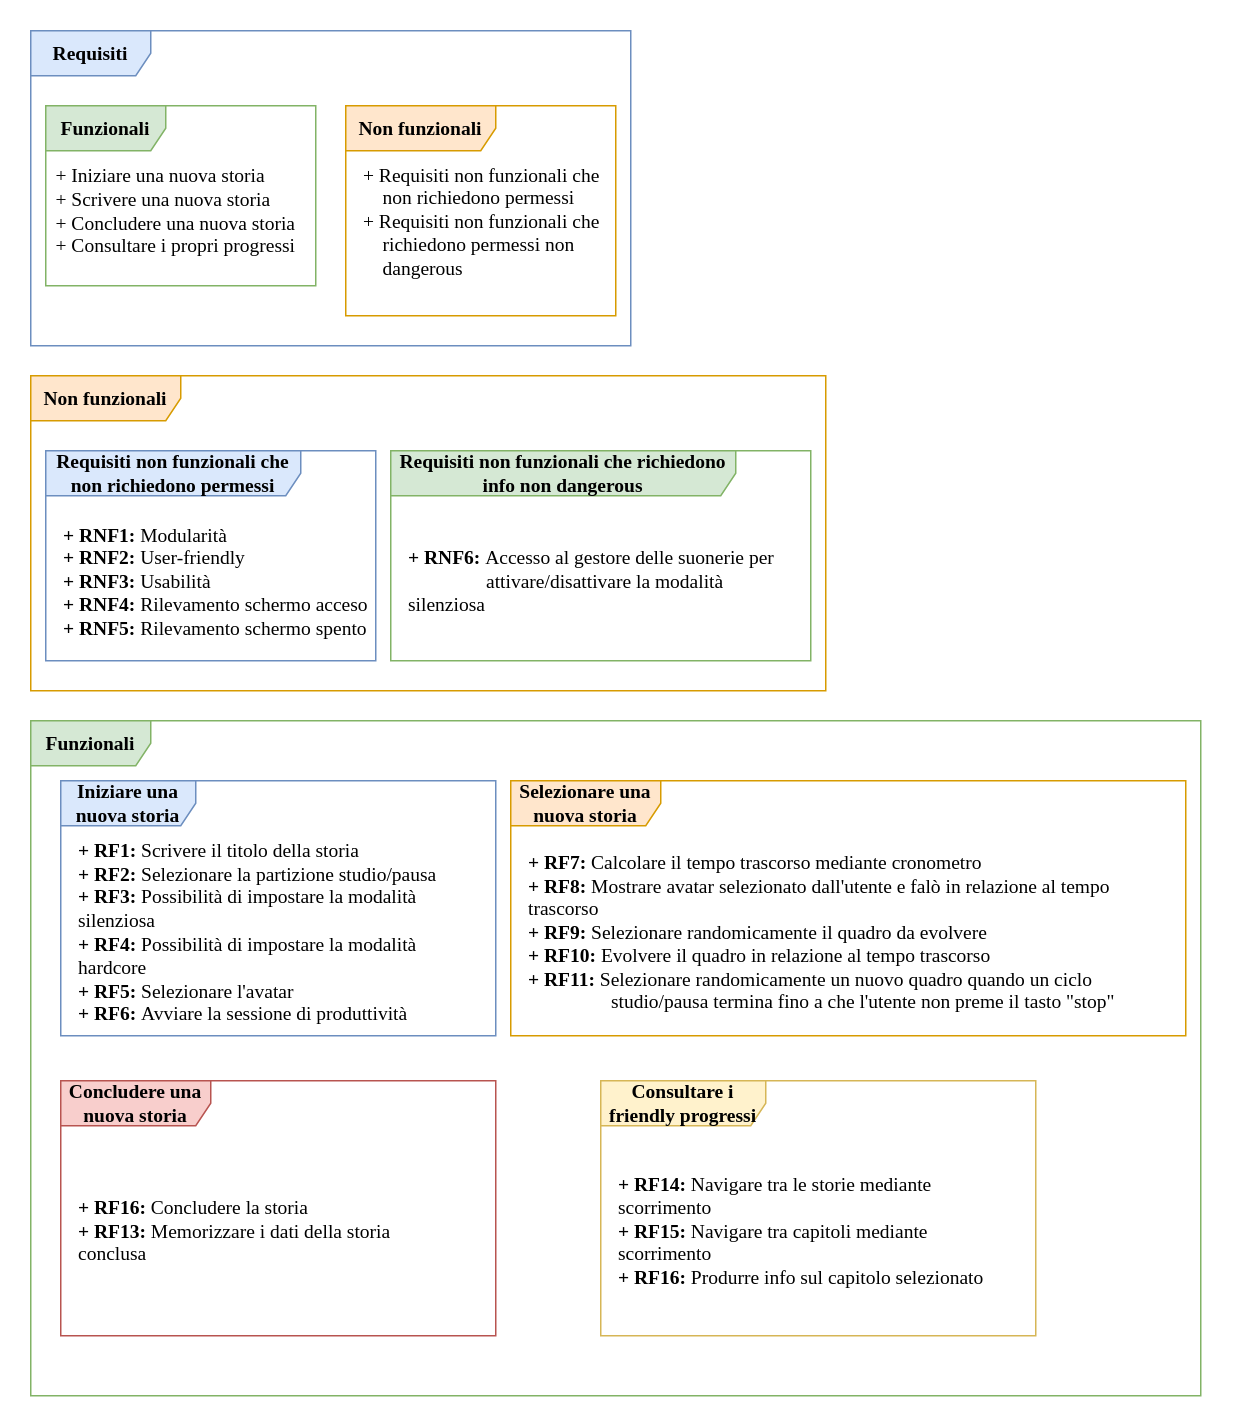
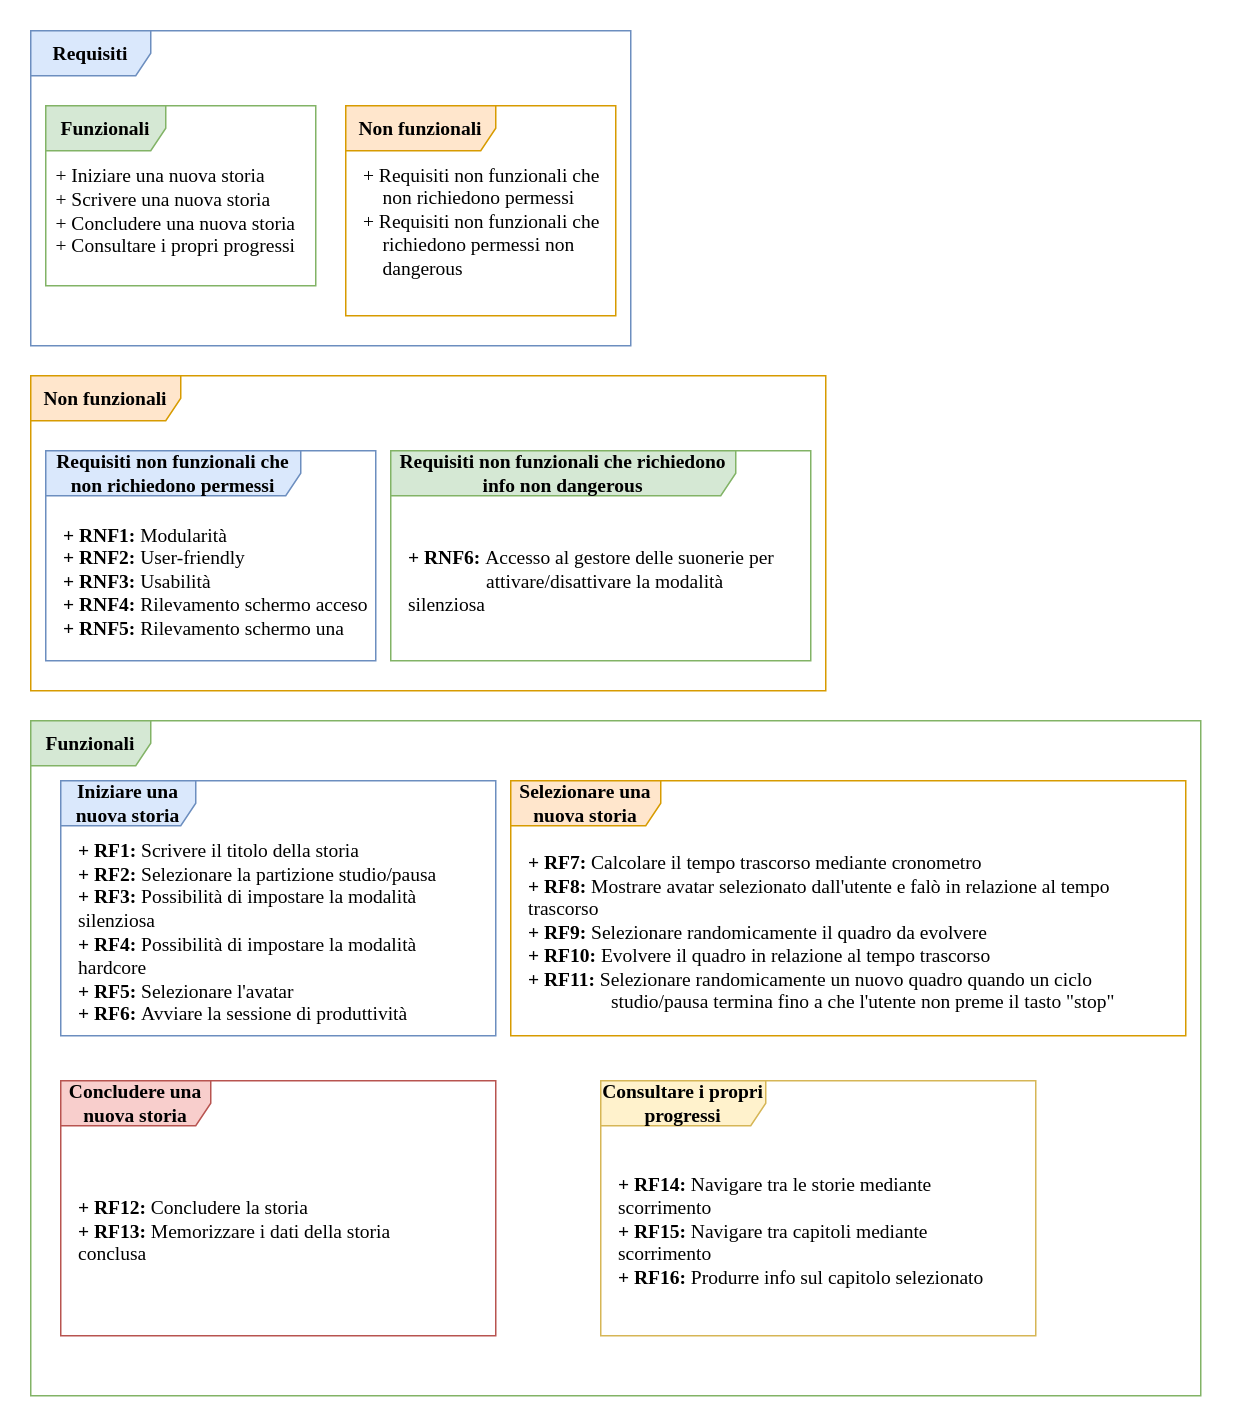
node "+ RNF1: Modularità + RNF2: User-friendly + RNF3: Usabilità + RNF4: Rilevamento schermo acceso + RNF5: Rilevamento schermo spento": label "+ RNF1: Modularità + RNF2: User-friendly + RNF3: Usabilità + RNF4: Rilevamento schermo acceso + RNF5: Rilevamento schermo spento" -> "+ RNF1: Modularità + RNF2: User-friendly + RNF3: Usabilità + RNF4: Rilevamento schermo acceso + RNF5: Rilevamento schermo una"
node "Consultare i friendly progressi": label "Consultare i friendly progressi" -> "Consultare i propri progressi"
node "+ RF16: Concludere la storia + RF13: Memorizzare i dati della storia conclusa": label "+ RF16: Concludere la storia + RF13: Memorizzare i dati della storia conclusa" -> "+ RF12: Concludere la storia + RF13: Memorizzare i dati della storia conclusa"
